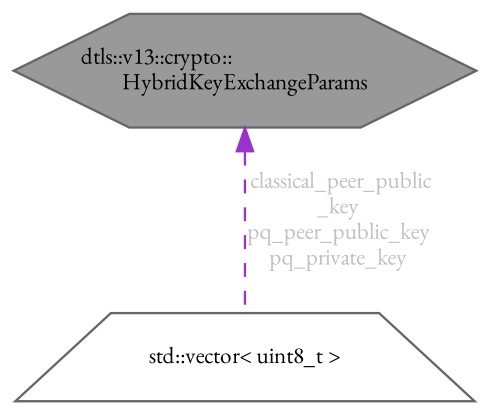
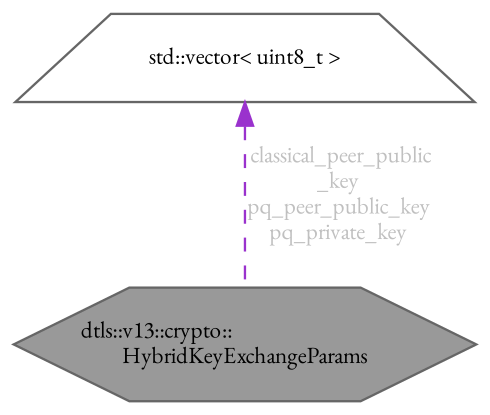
edge "std::vector< uint8_t >" -> "dtls::v13::crypto:: HybridKeyExchangeParams": reversed
